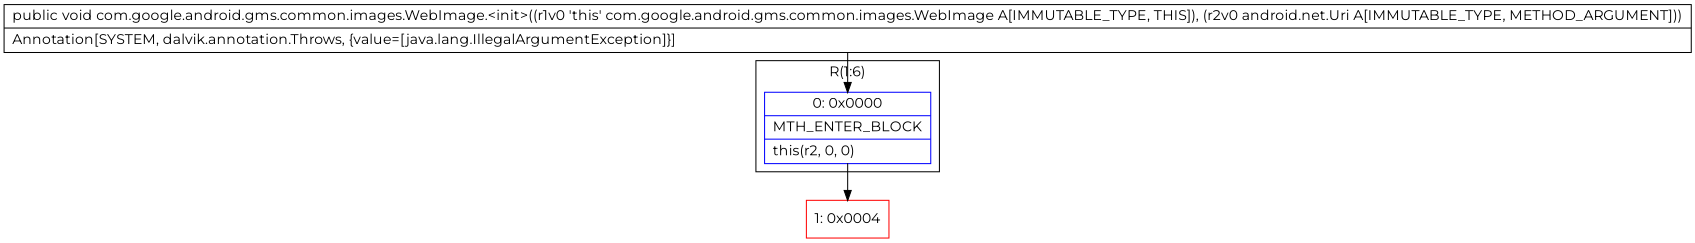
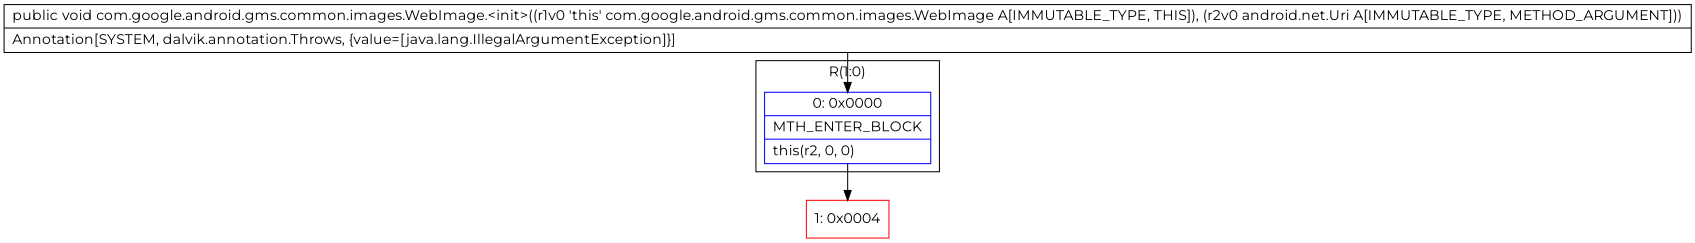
cluster "R(1:6)": label "R(1:6)" -> "R(1:0)"
